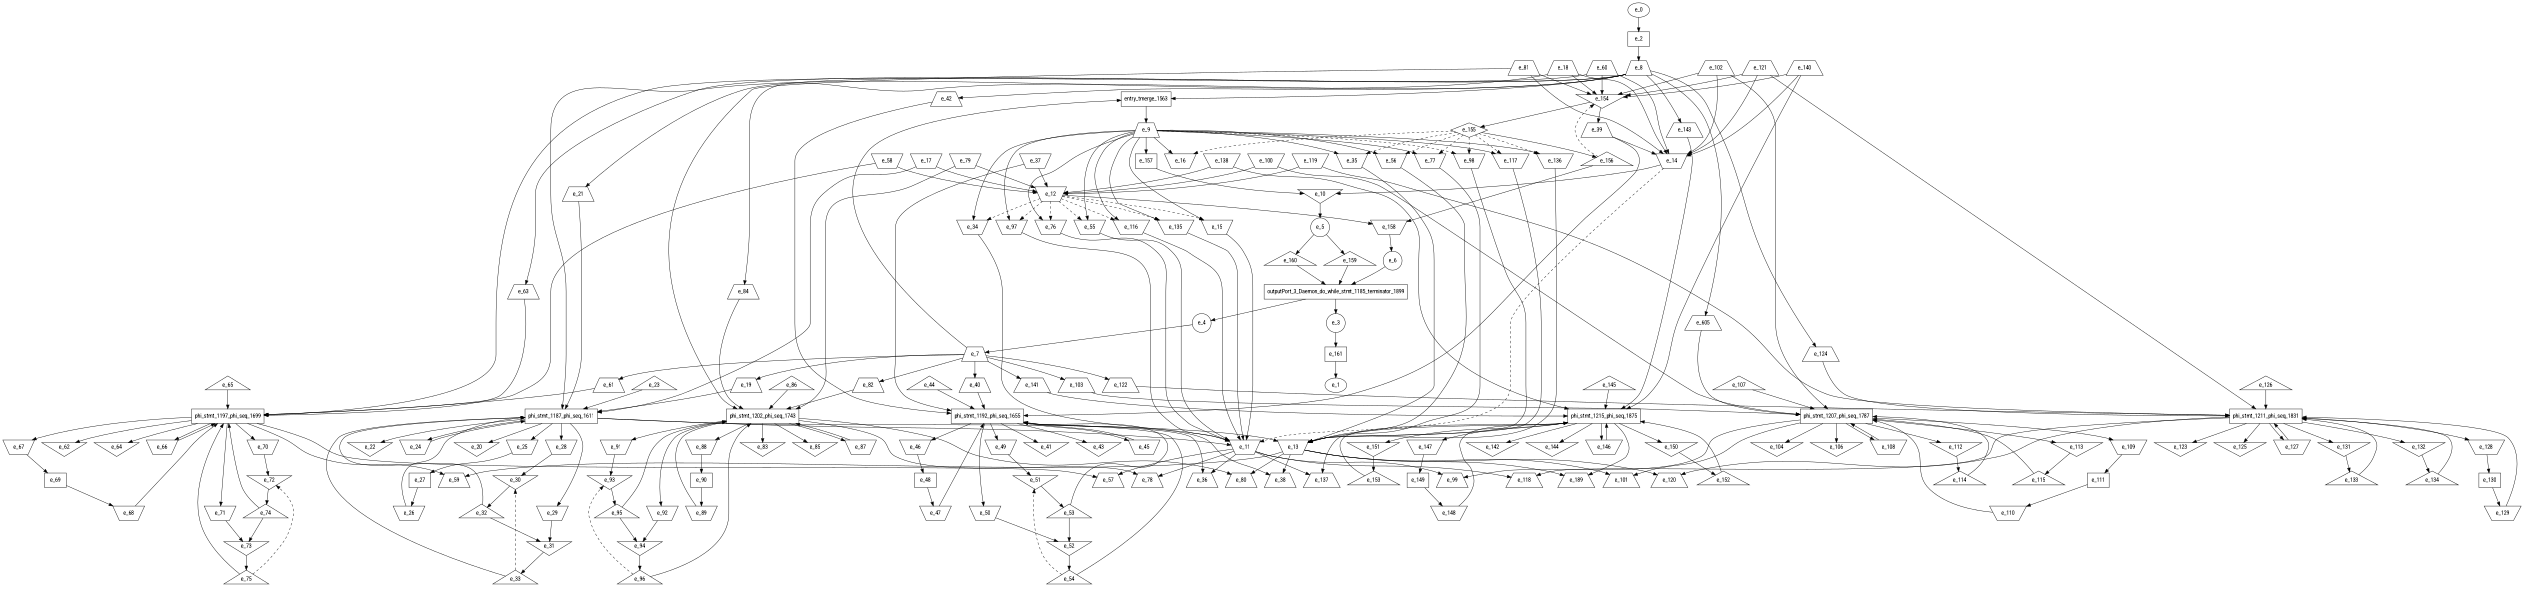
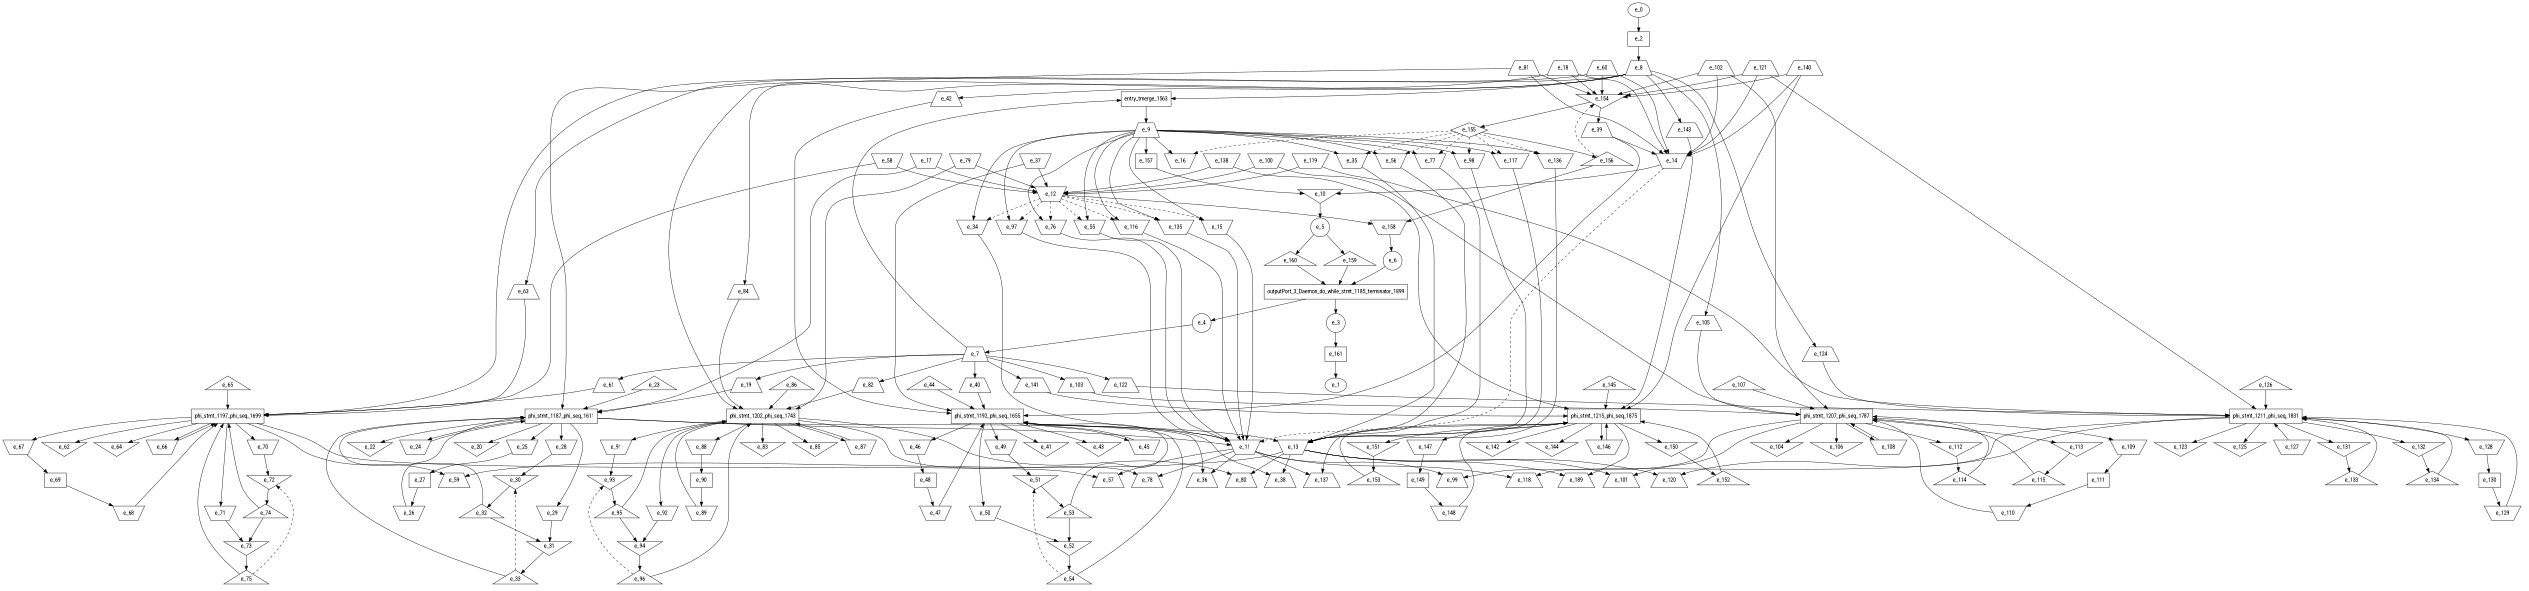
edge "e_9" -> "e_98": style dashed -> solid
node "e_21": removed
node "e_605": label "e_605" -> "e_105"
edge "phi_stmt_1211_phi_seq_1831" -> "e_127": removed
